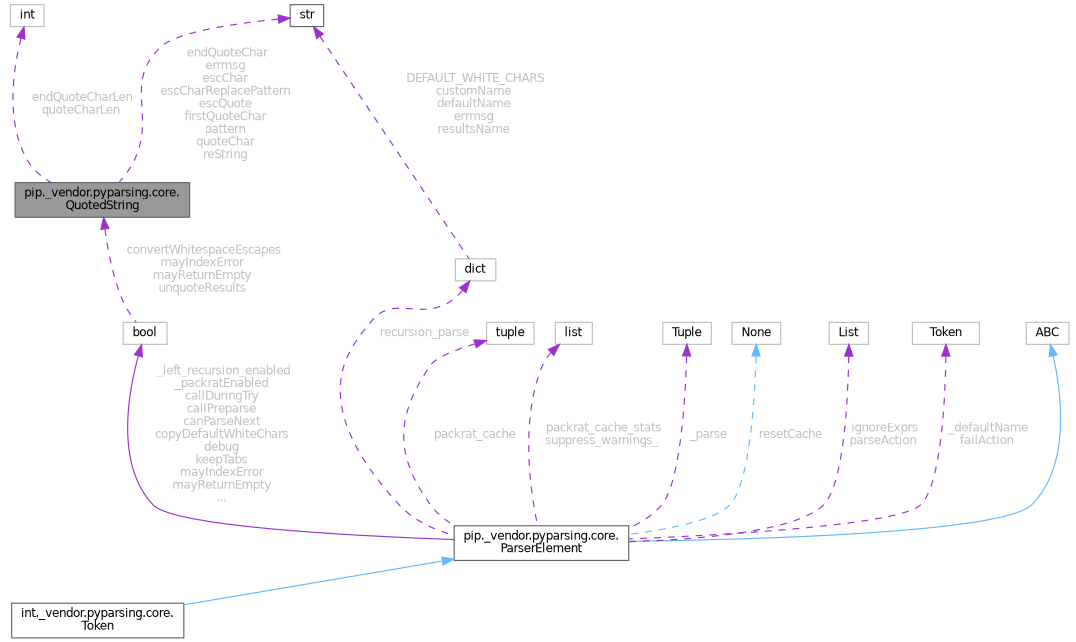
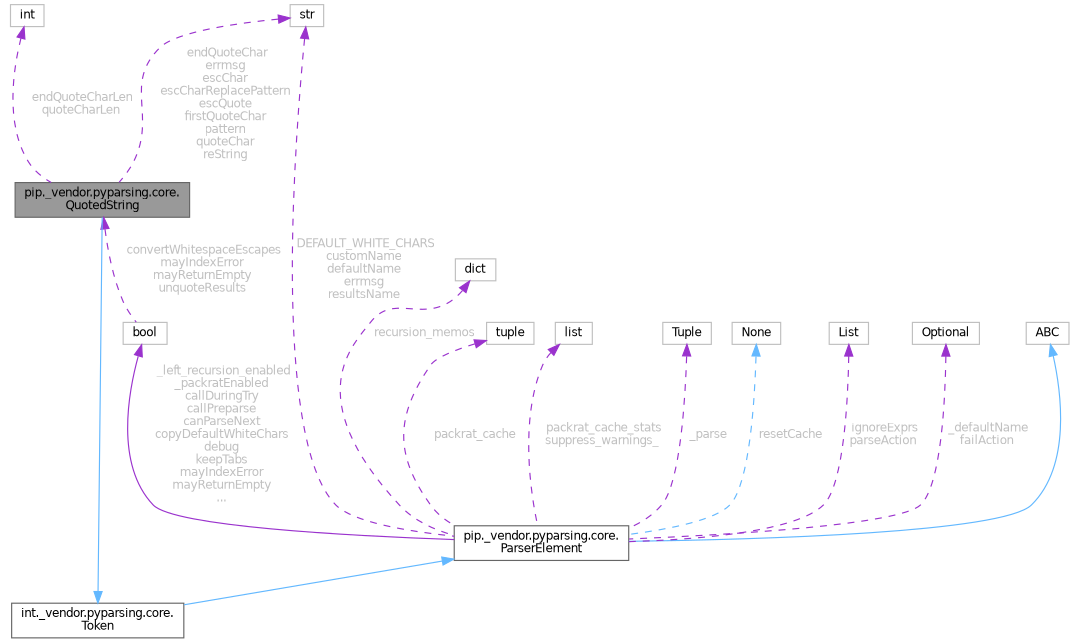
node "str": color gray40 -> grey75
edge "dict" -> "str": now "pip._vendor.pyparsing.core. ParserElement" -> "str"
edge "pip._vendor.pyparsing.core. ParserElement" -> "dict": label " recursion_parse" -> " recursion_memos"
node "Token": label "Token" -> "Optional"
edge "pip._vendor.pyparsing.core. QuotedString" -> "int._vendor.pyparsing.core. Token": added
